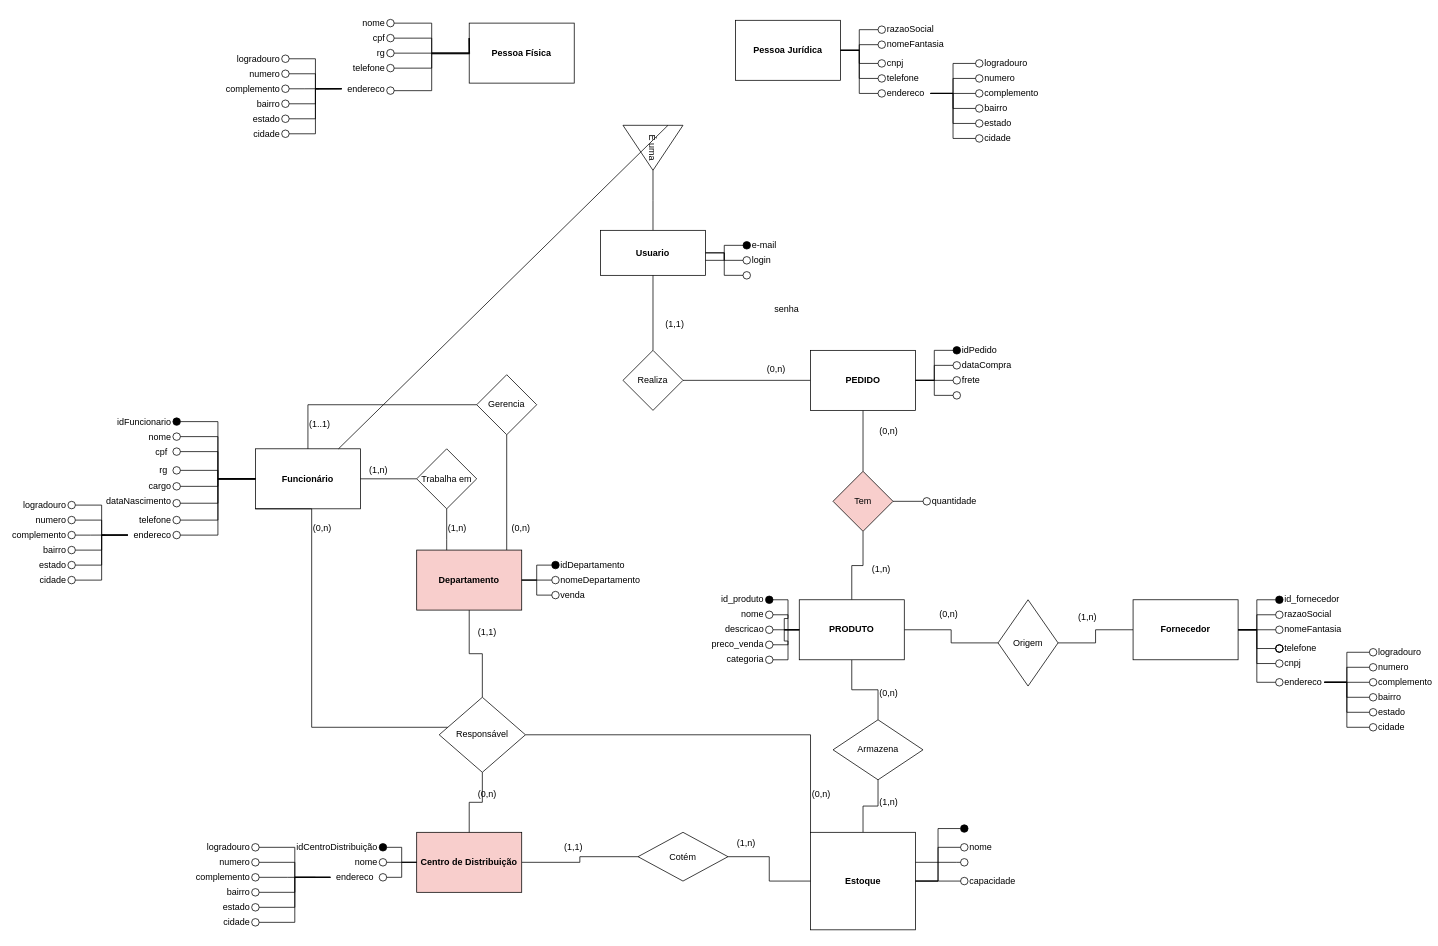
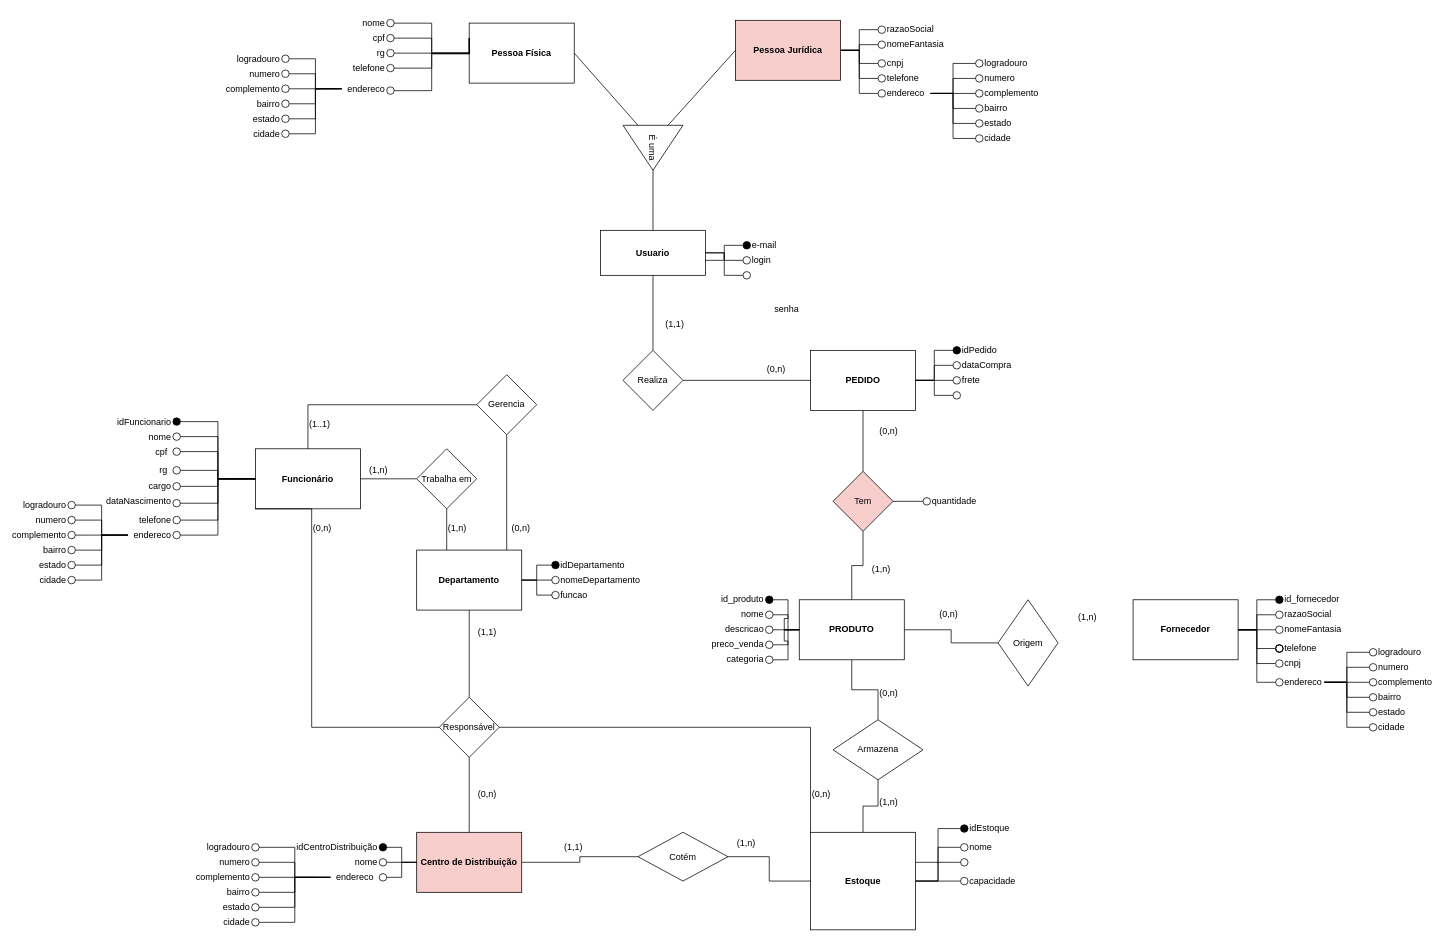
node "Pessoa Jurídica": fillcolor #ffffff -> #f8cecc
edge "Pessoa Física" -- "É uma": added
edge "É uma" -- "Funcionário": now "É uma" -- "Pessoa Jurídica"
node "Departamento": fillcolor #f8cecc -> #ffffff
node "venda": label "venda" -> "funcao"
edge "Fornecedor" -- "Origem": removed
node "Responsável": size 86x75 -> 60x60
node "idEstoque": added
